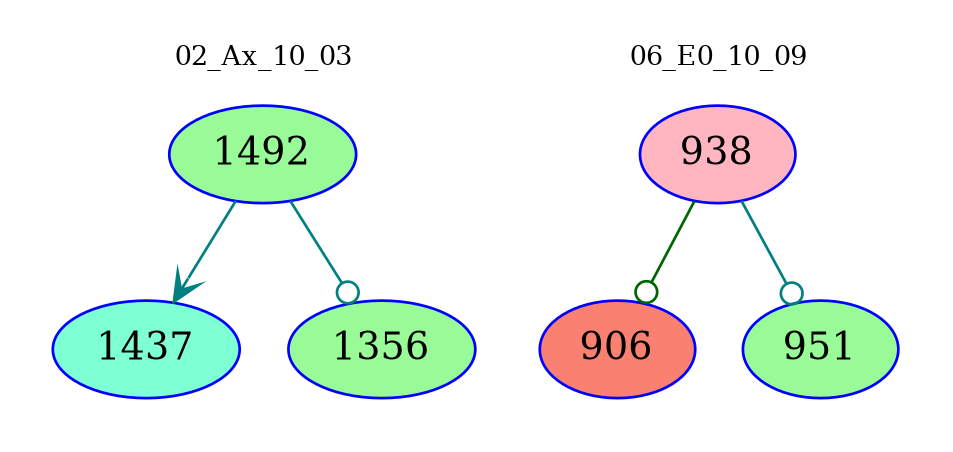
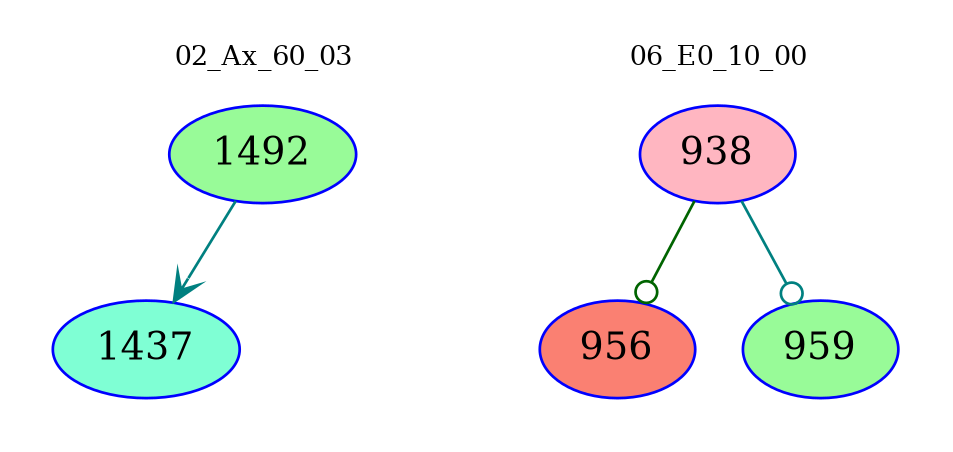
cluster "02_Ax_10_03": label "02_Ax_10_03" -> "02_Ax_60_03"
cluster "06_E0_10_09": label "06_E0_10_09" -> "06_E0_10_00"
node "1356": removed
node "906": label "906" -> "956"
node "951": label "951" -> "959"
